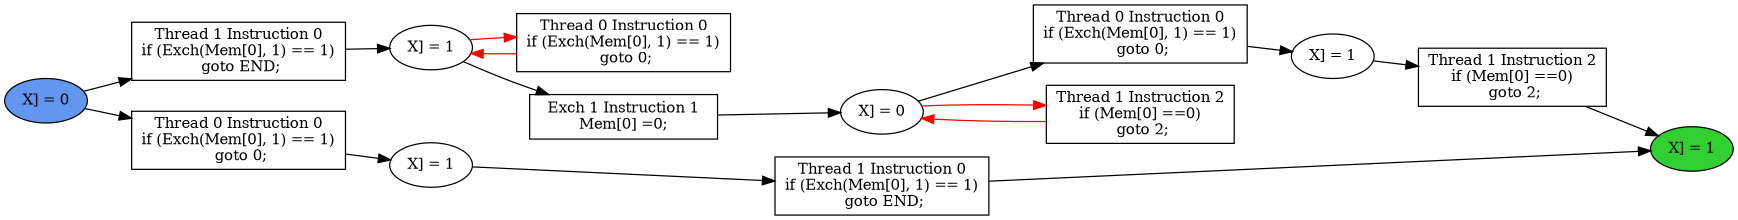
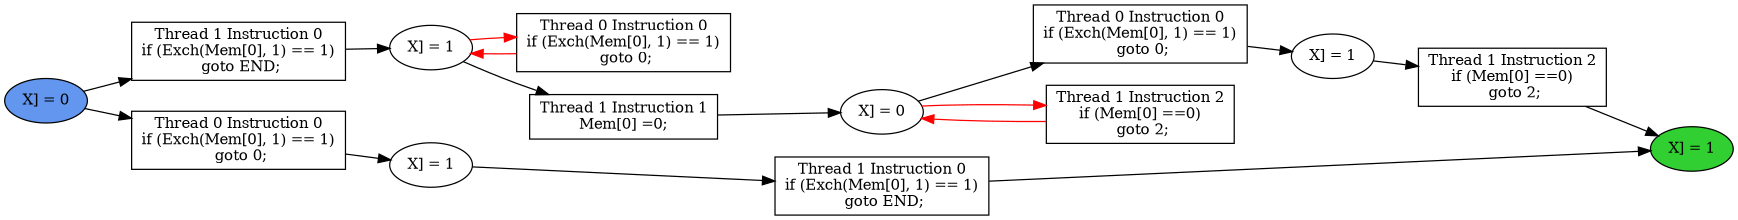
node "Exch 1 Instruction 1 Mem[0] =0;": label "Exch 1 Instruction 1 Mem[0] =0;" -> "Thread 1 Instruction 1 Mem[0] =0;"
